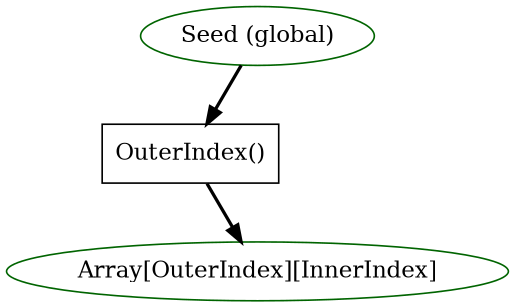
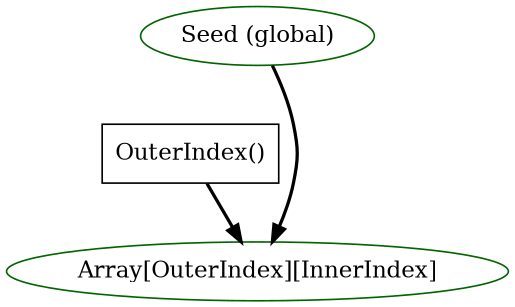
edge "Seed (global)" -> "OuterIndex()": now "Seed (global)" -> "Array[OuterIndex][InnerIndex]"
